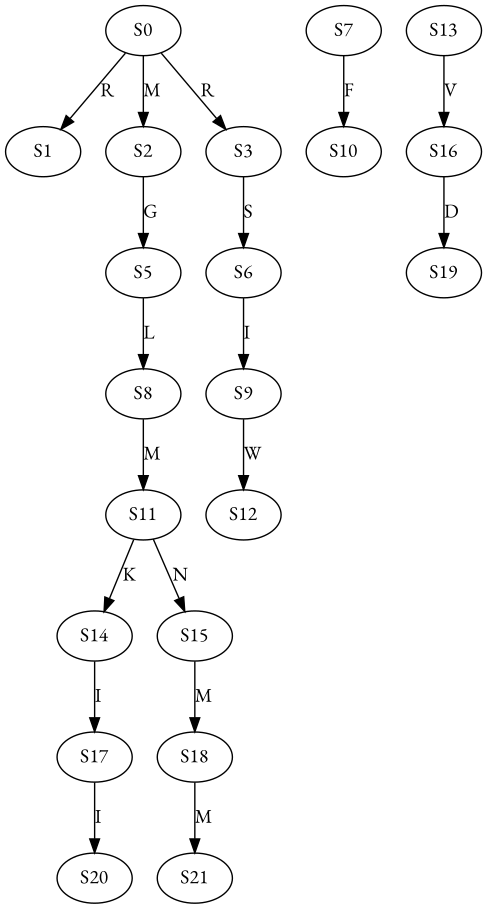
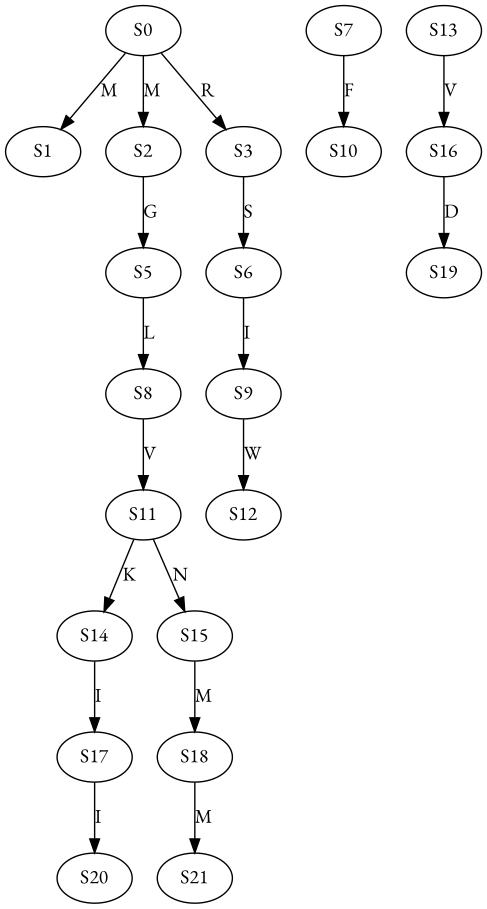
edge "S0" -> "S1": label "R" -> "M"
edge "S8" -> "S11": label "M" -> "V"
